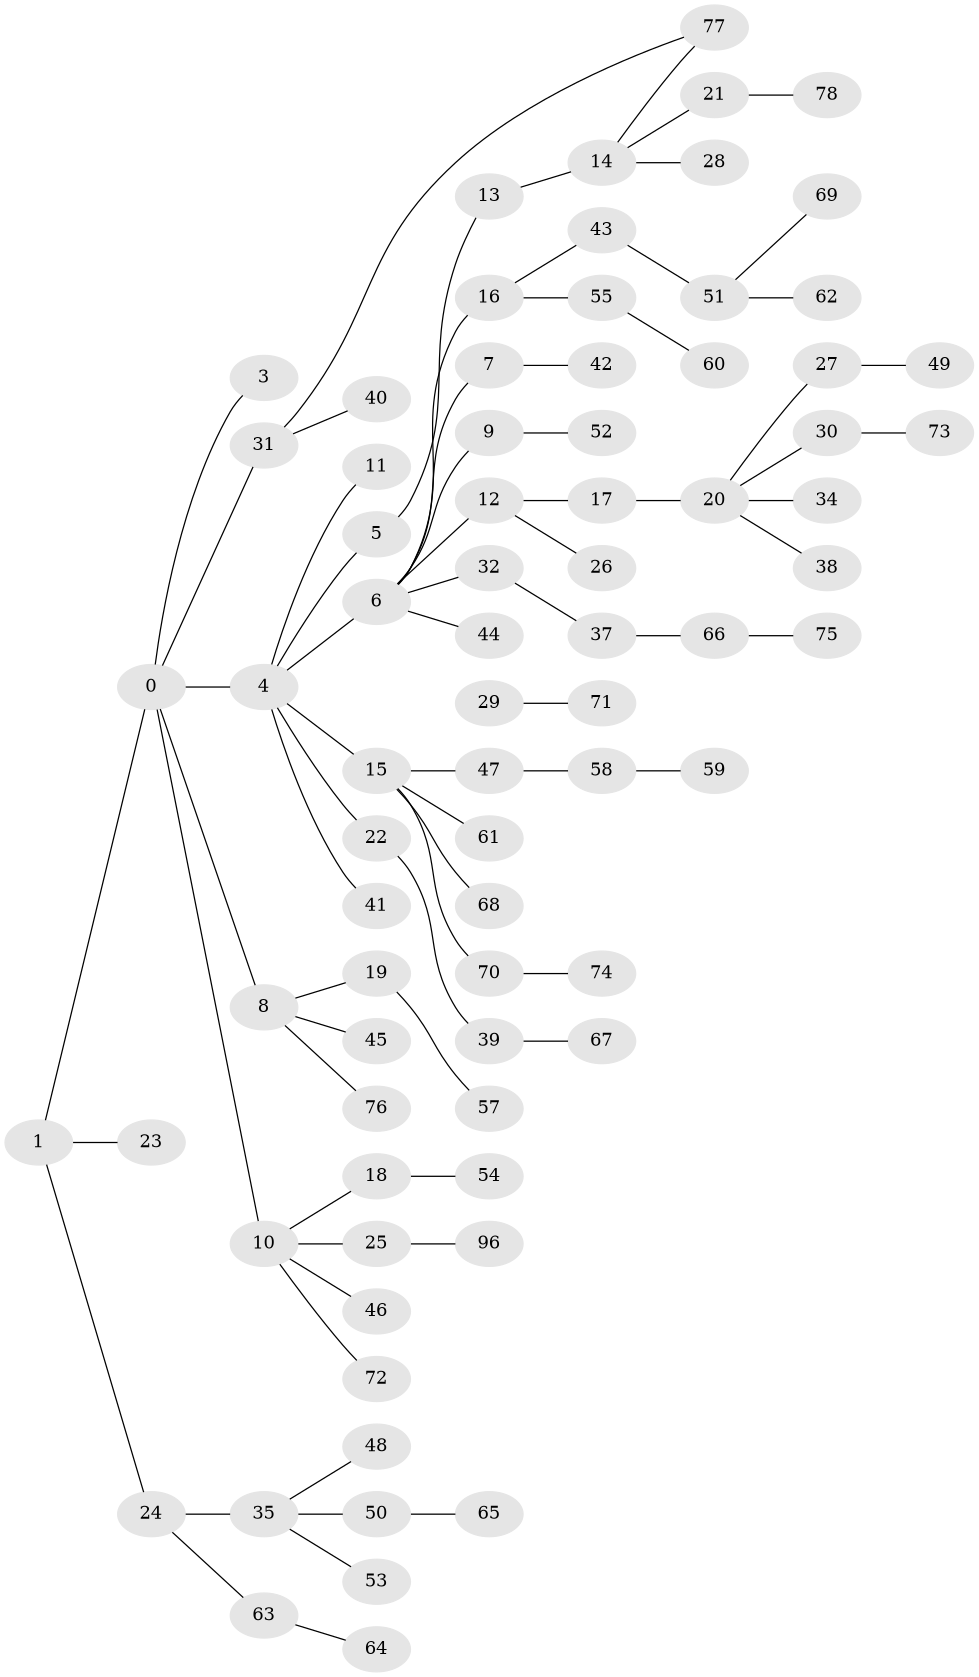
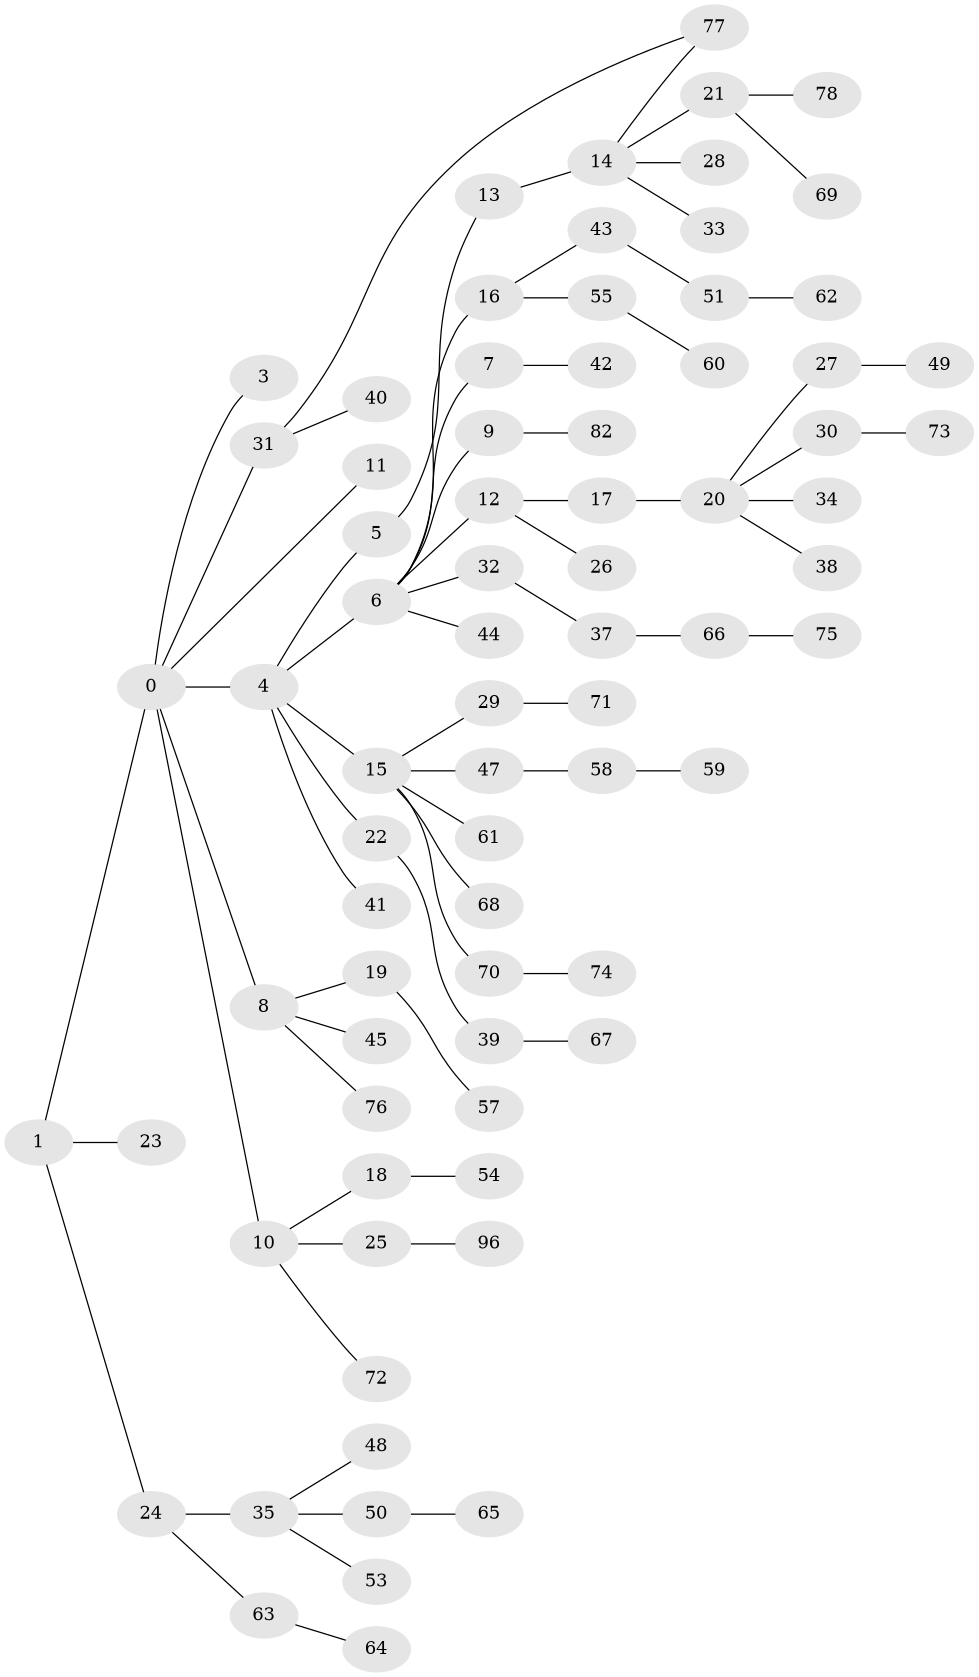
node "33": added
edge "69" -- "51": now "69" -- "21"
node "52": label "52" -> "82"
edge "11" -- "4": now "11" -- "0"
edge "29" -- "15": added
node "46": removed
